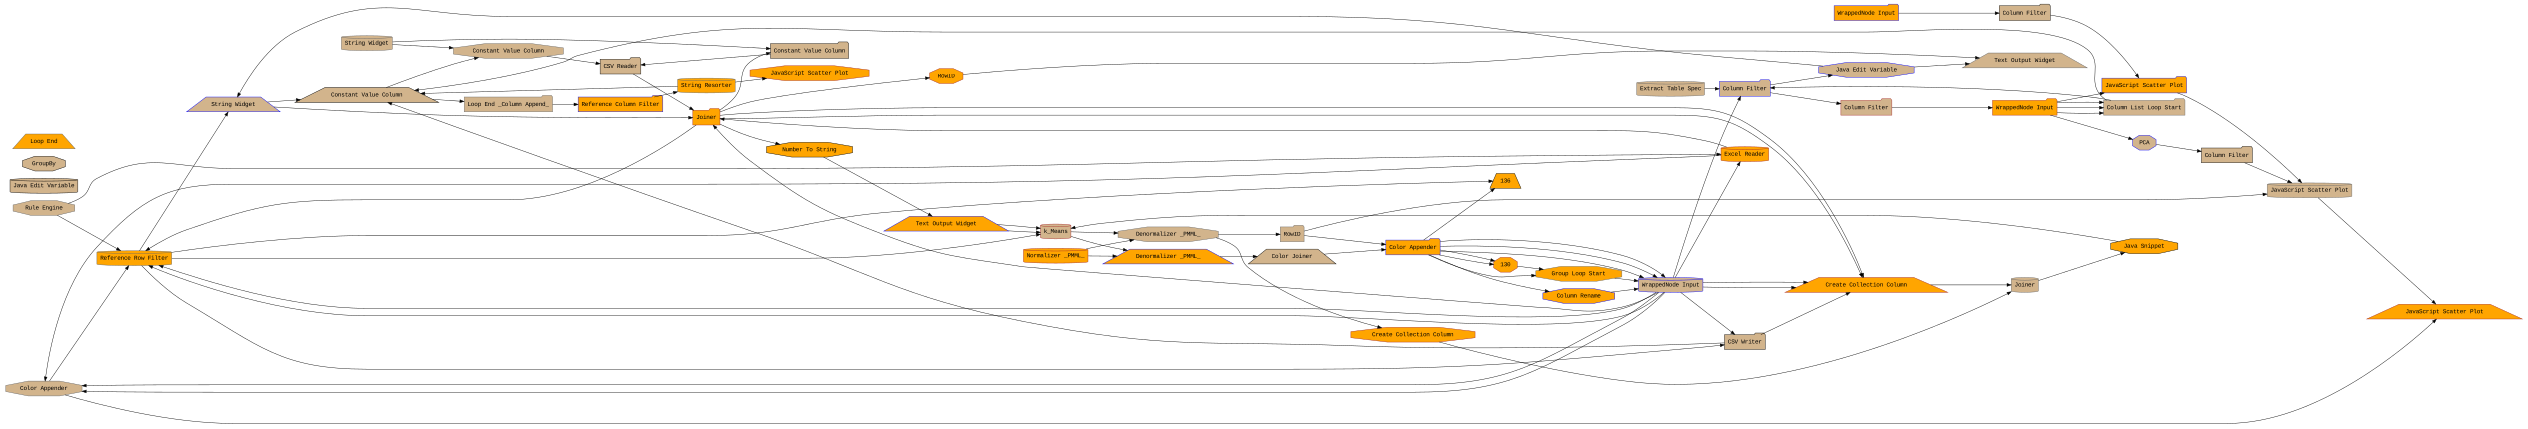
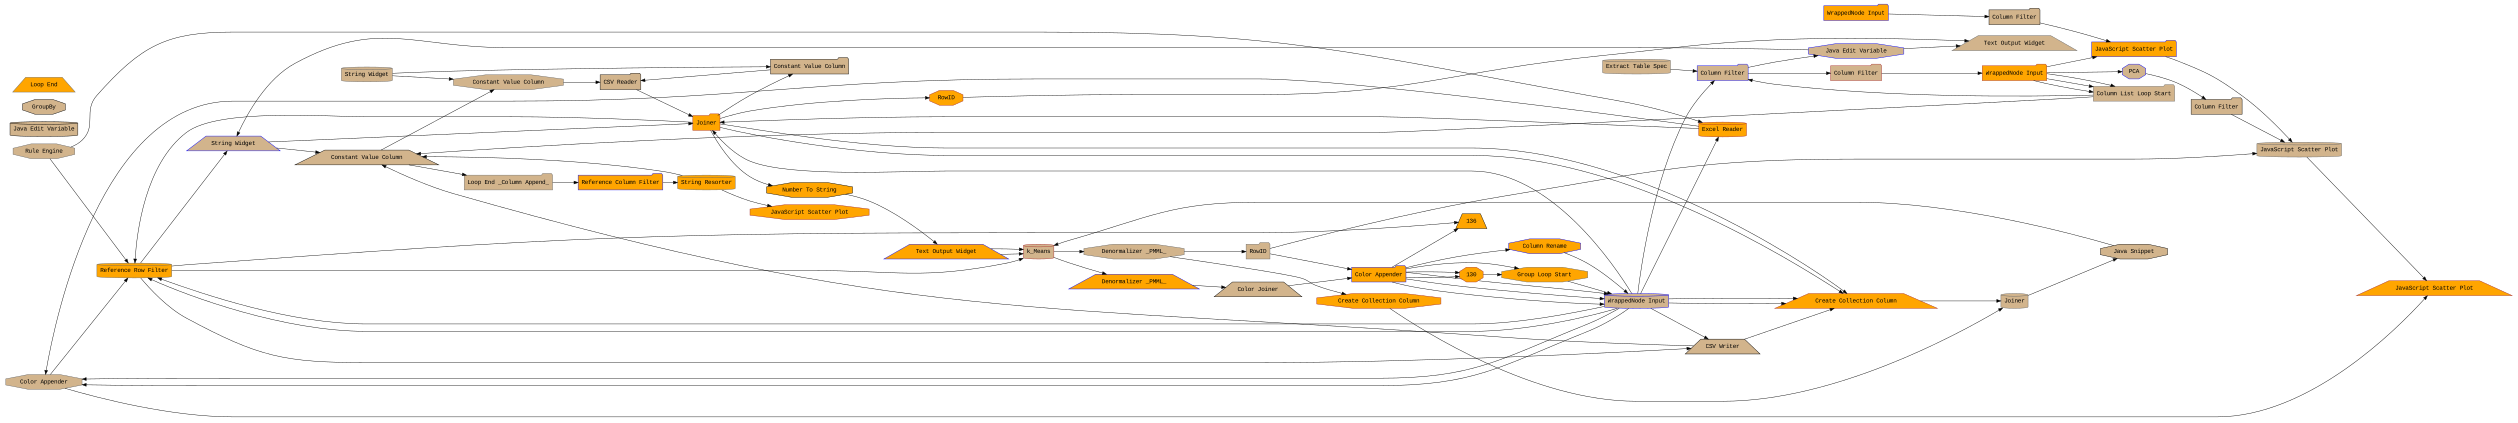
node "Java Snippet": fillcolor orange -> tan
node "Normalizer _PMML_": removed
node "CSV Writer": shape folder -> trapezium
